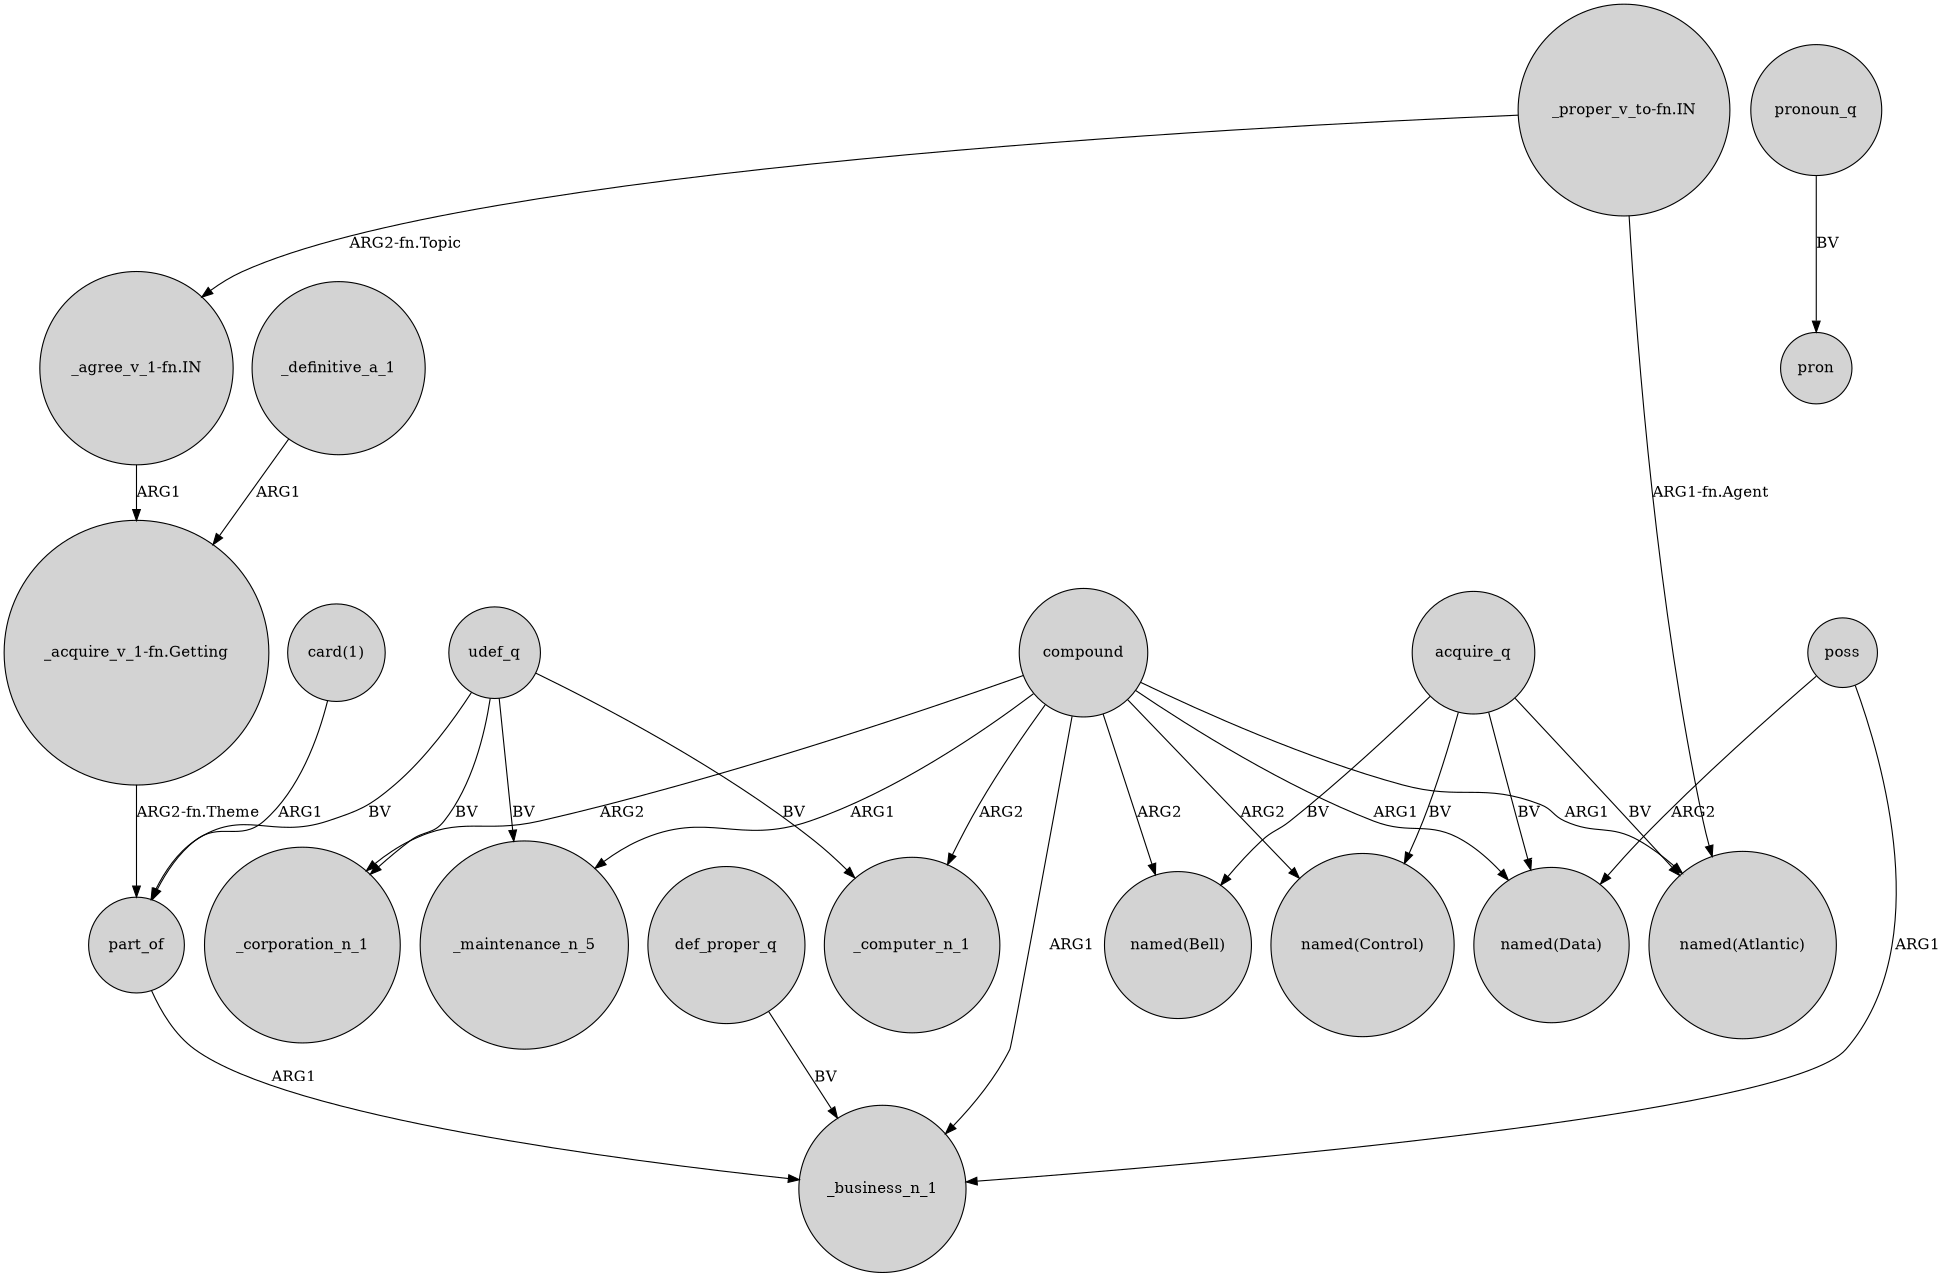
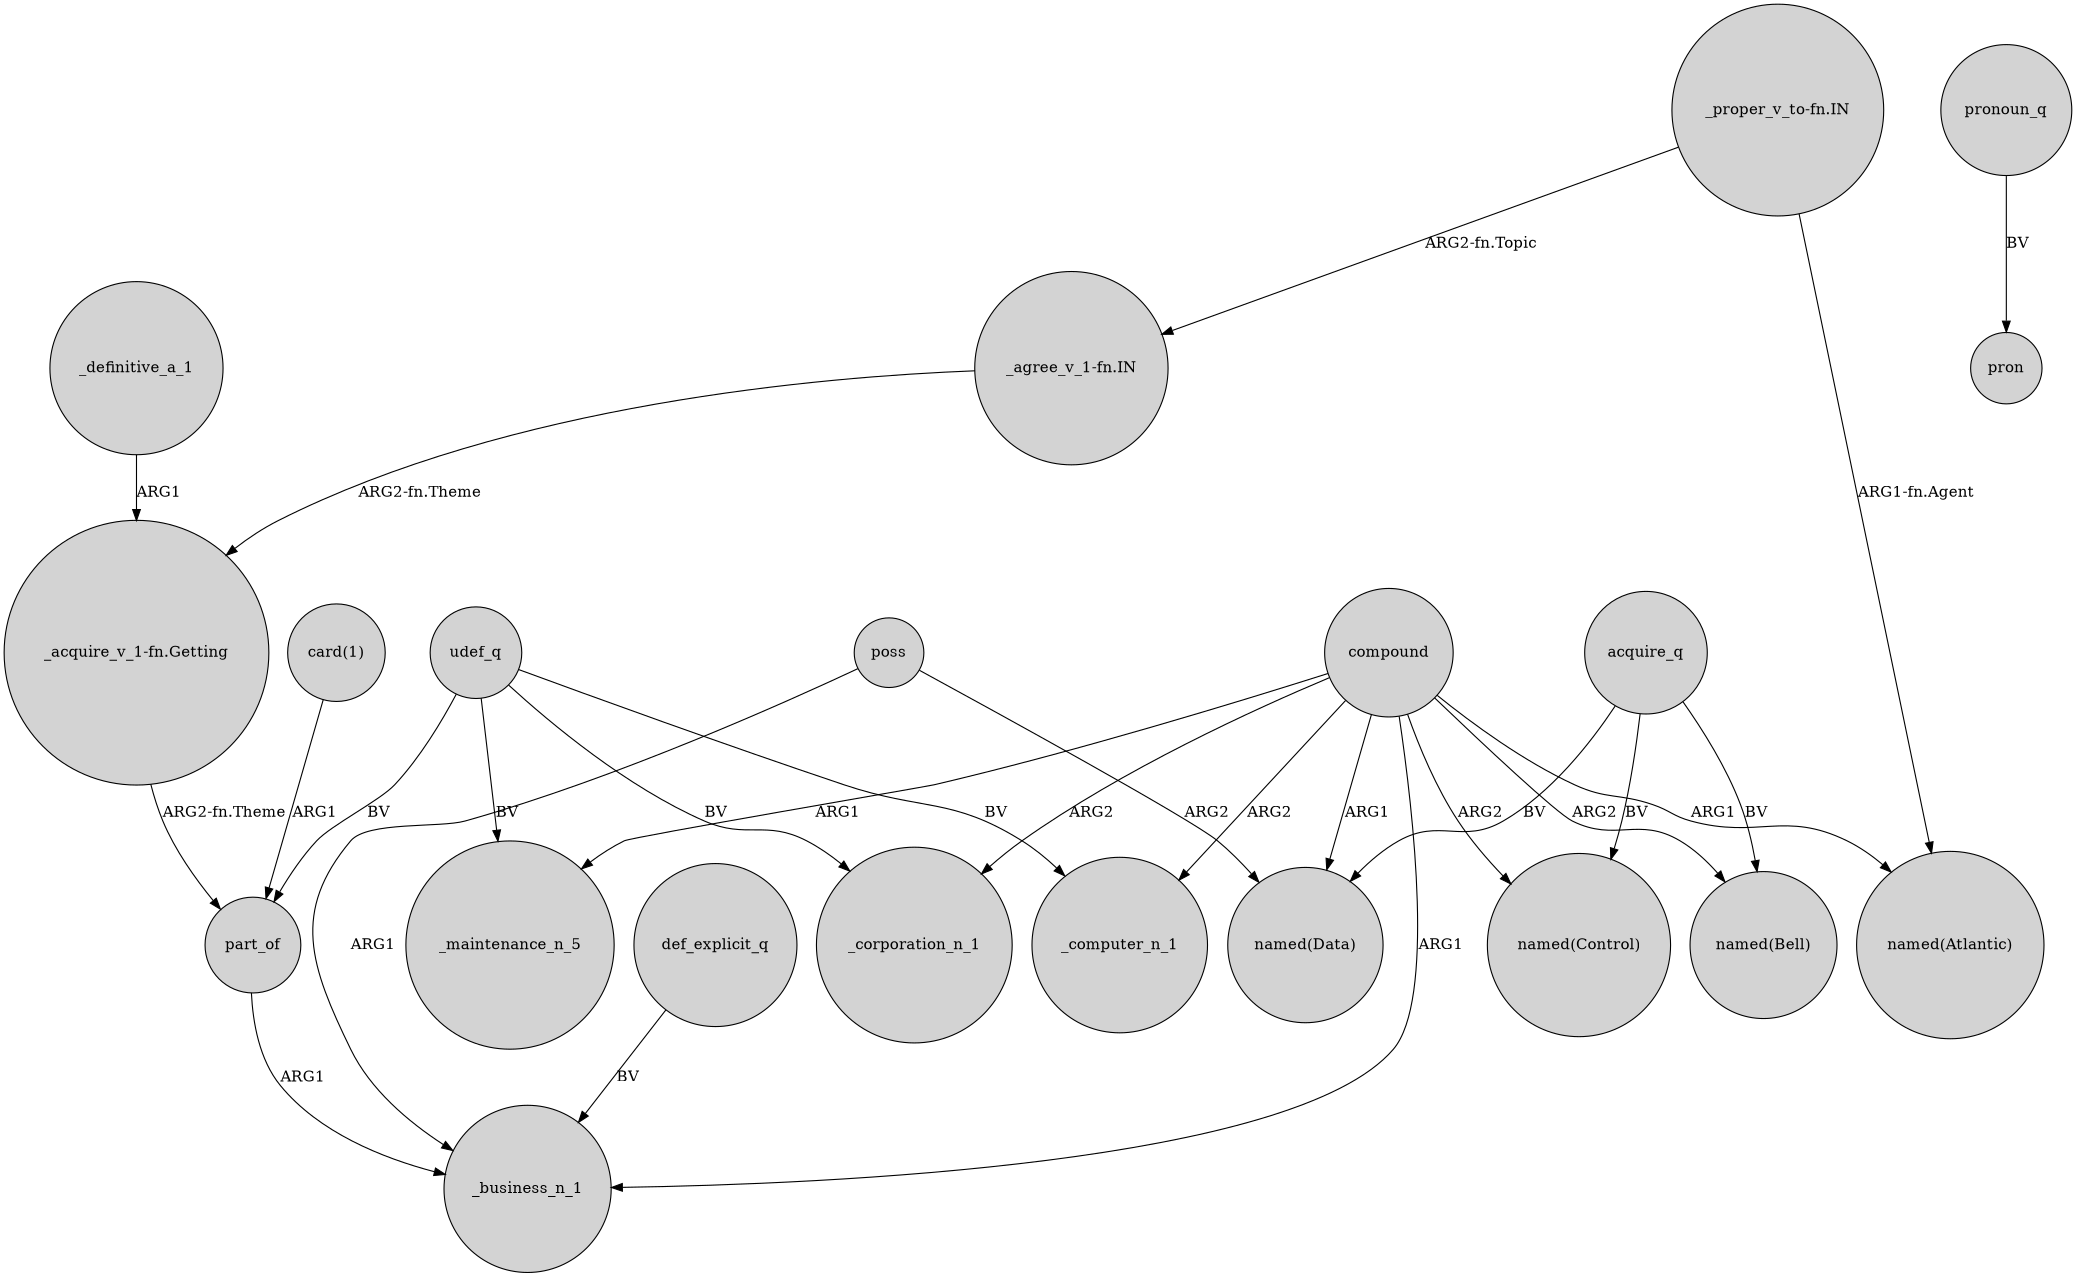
edge "_agree_v_1-fn.IN" -> "_acquire_v_1-fn.Getting": label "ARG1" -> "ARG2-fn.Theme"
edge "acquire_q" -> "named(Atlantic)": removed, label "BV"
node "def_proper_q": label "def_proper_q" -> "def_explicit_q"
